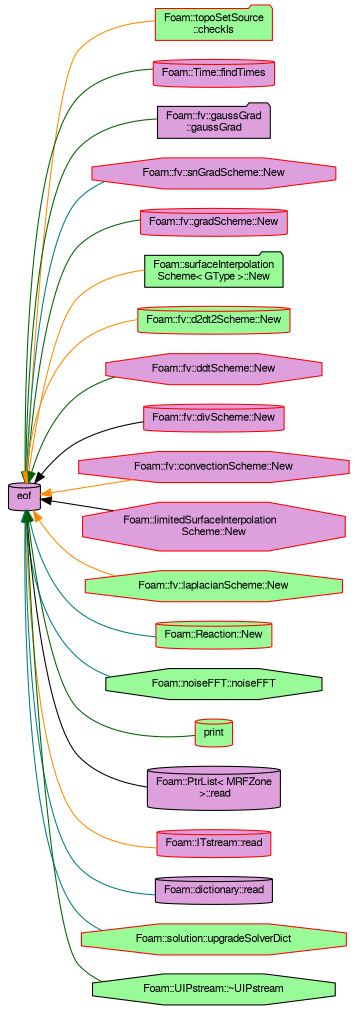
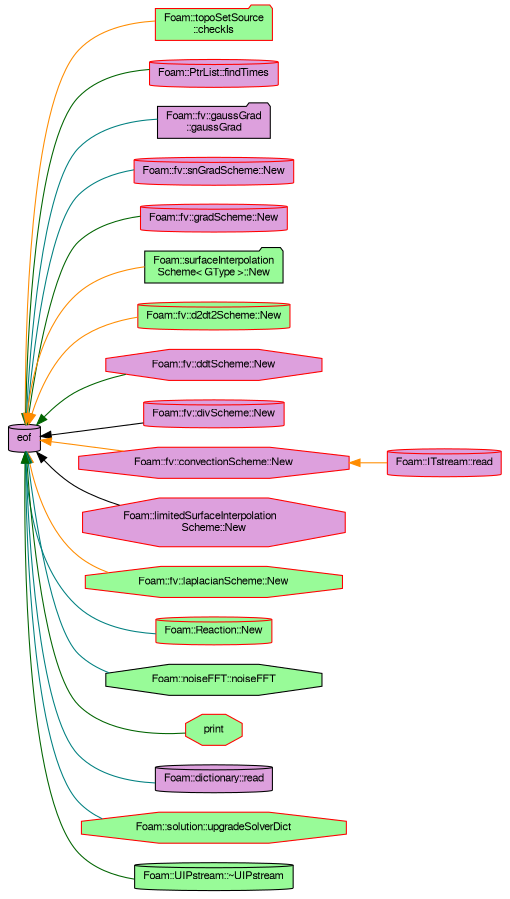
node "Foam::Time::findTimes": label "Foam::Time::findTimes" -> "Foam::PtrList::findTimes"
node "Foam::fv::snGradScheme::New": shape octagon -> cylinder
edge "Foam::fv::gaussGrad ::gaussGrad" -> "eof": color darkgreen -> teal
node "print": shape cylinder -> octagon
edge "Foam::ITstream::read" -> "eof": now "Foam::ITstream::read" -> "Foam::fv::convectionScheme::New"
node "Foam::PtrList< MRFZone >::read": removed
node "Foam::UIPstream::~UIPstream": shape octagon -> cylinder
